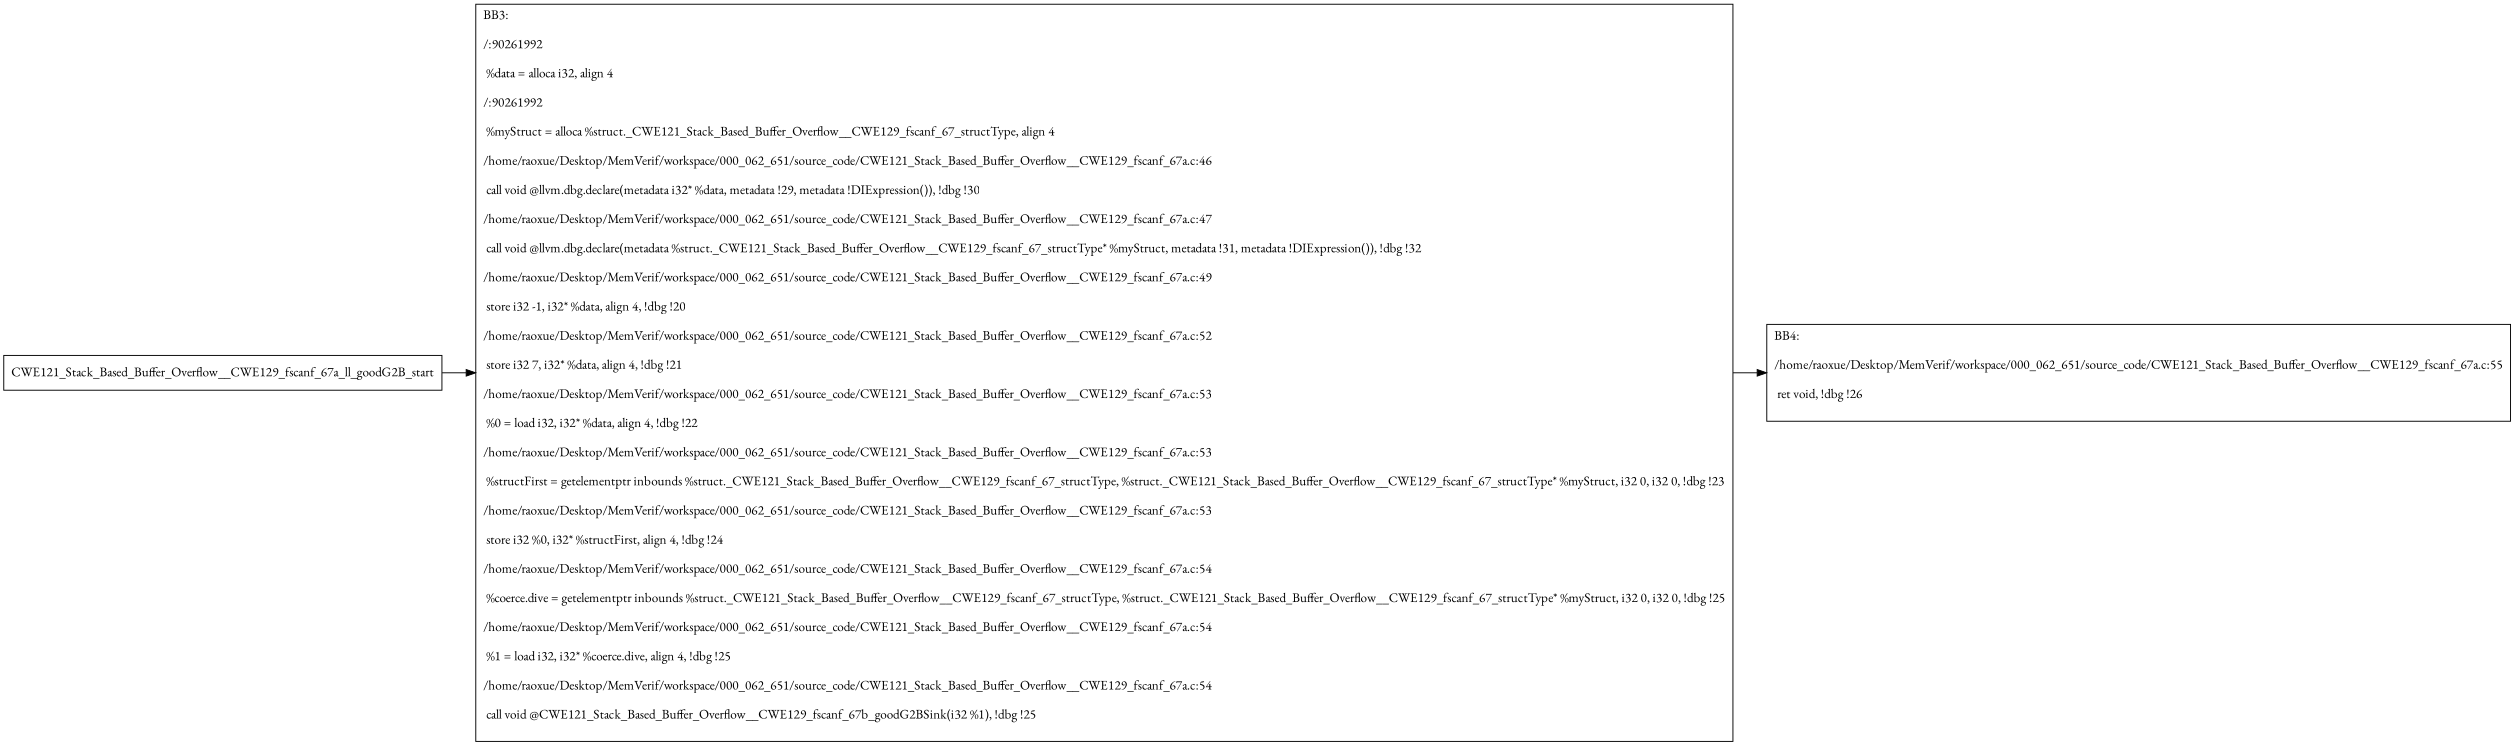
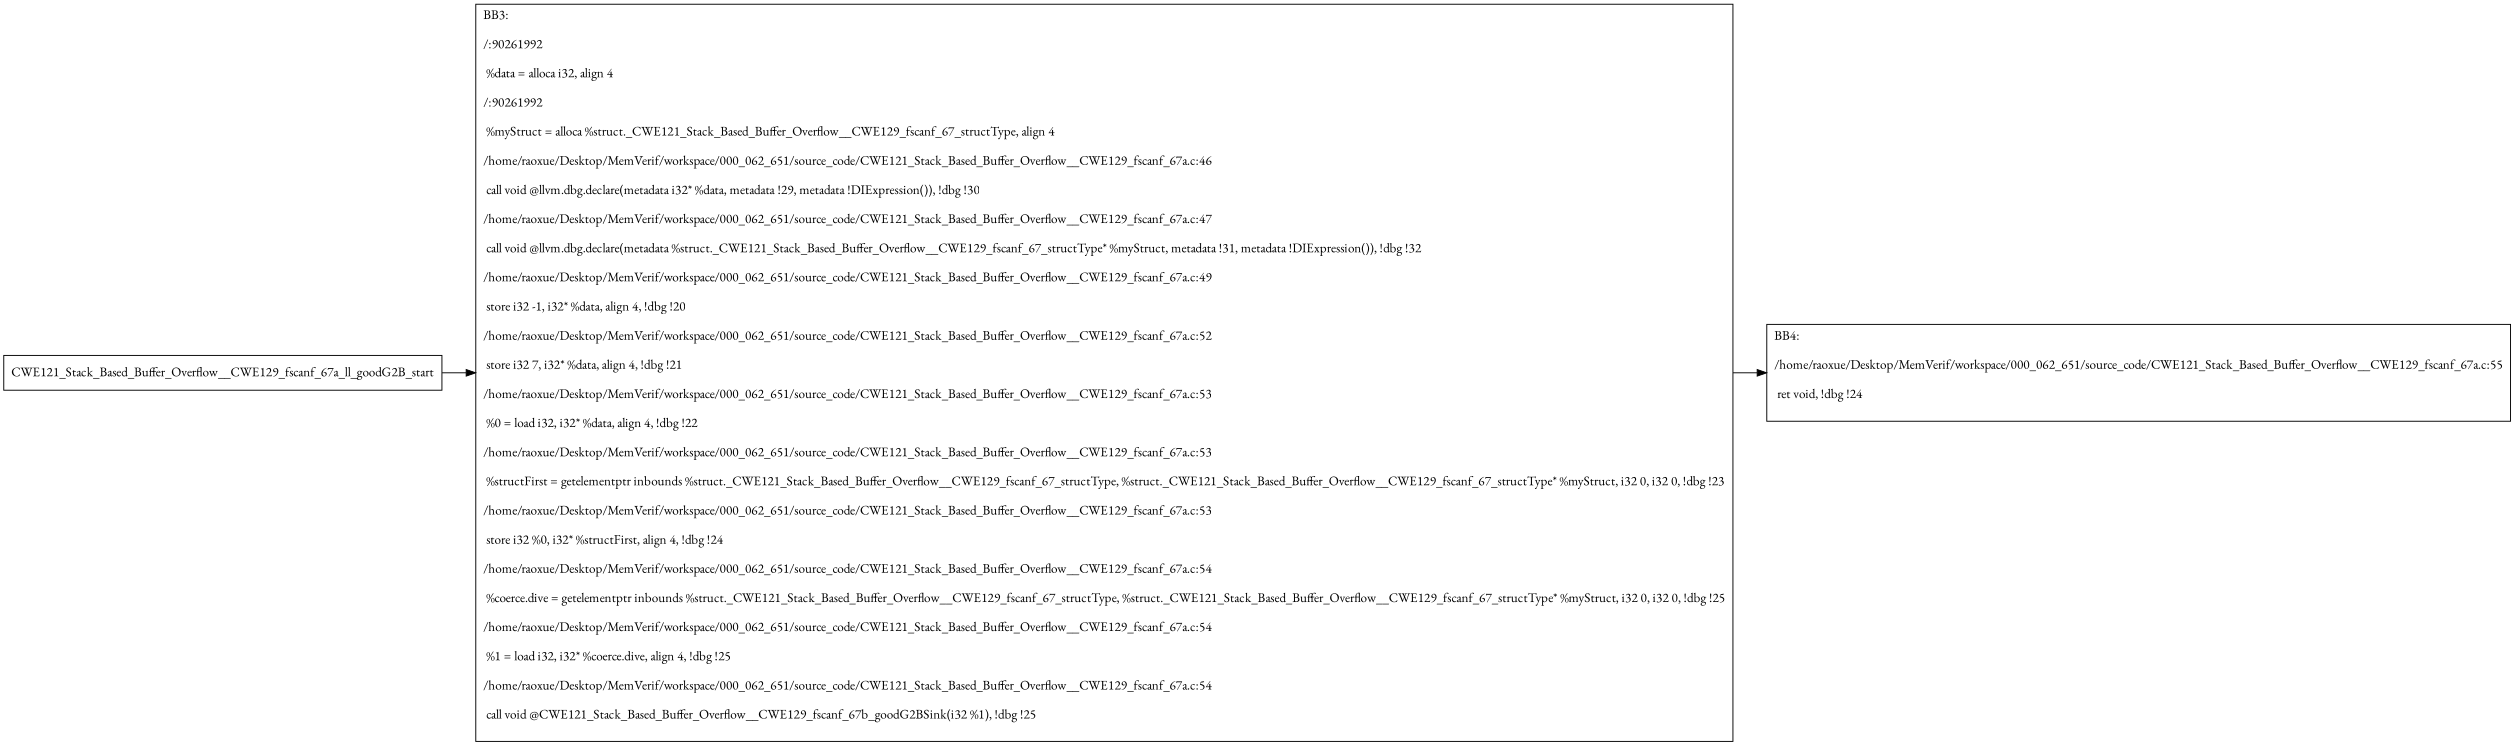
node "BB4:": text "ret void, !dbg !26" -> "ret void, !dbg !24"
